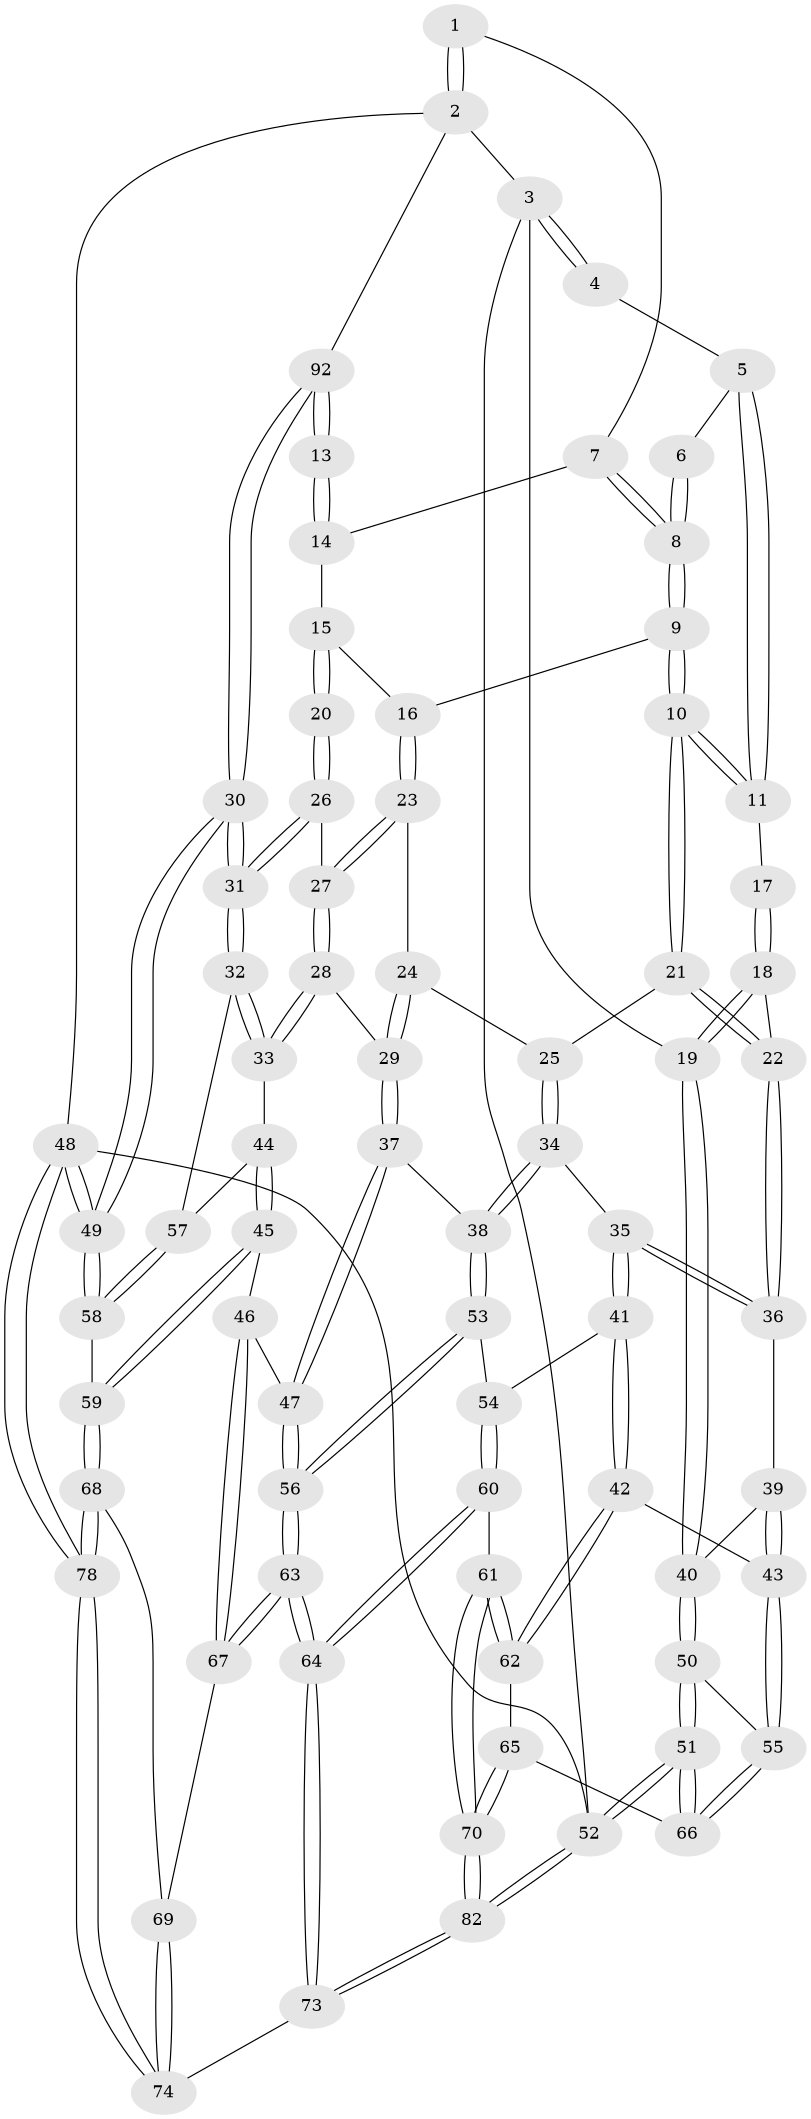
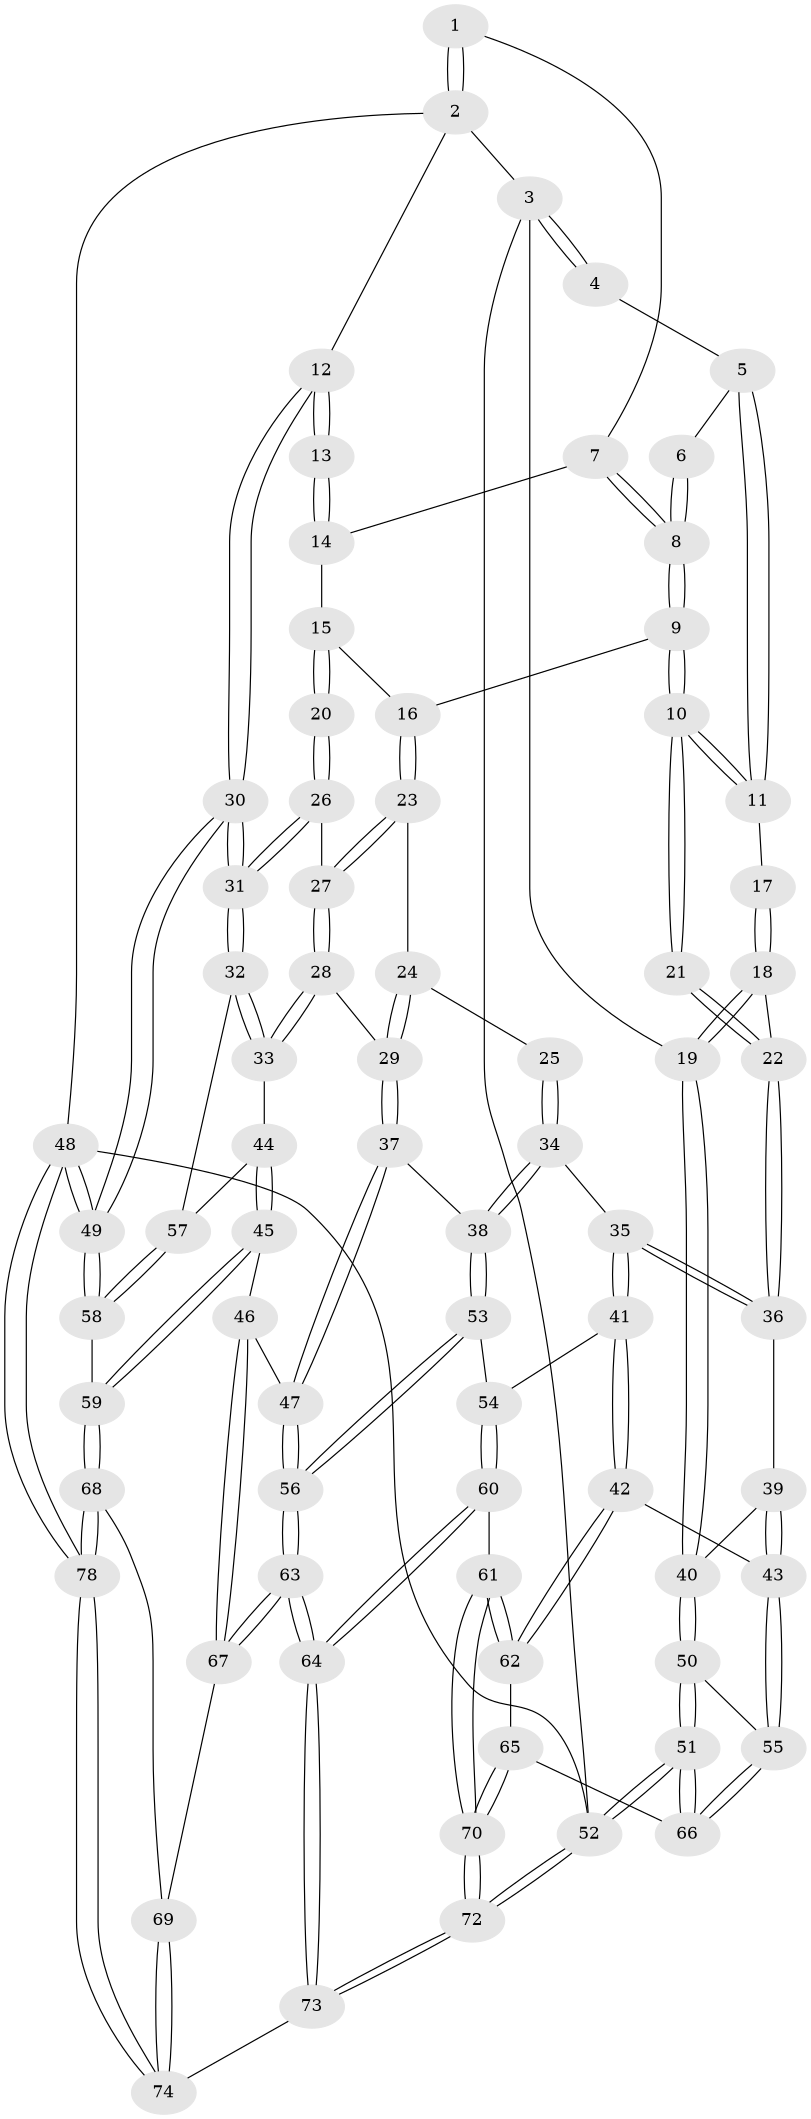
node "92": label "92" -> "12"
edge "21" -- "25": removed
node "82": label "82" -> "72"
